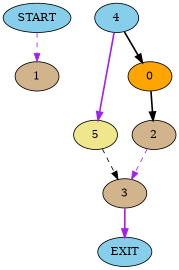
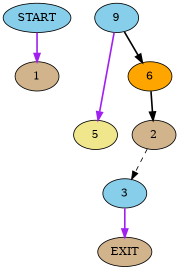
node "4": label "4" -> "9"
edge "START" -> "1": style dashed -> bold
node "0": label "0" -> "6"
edge "5" -> "3": removed
edge "2" -> "3": color purple -> black
node "3": fillcolor tan -> skyblue
node "EXIT": fillcolor skyblue -> tan
